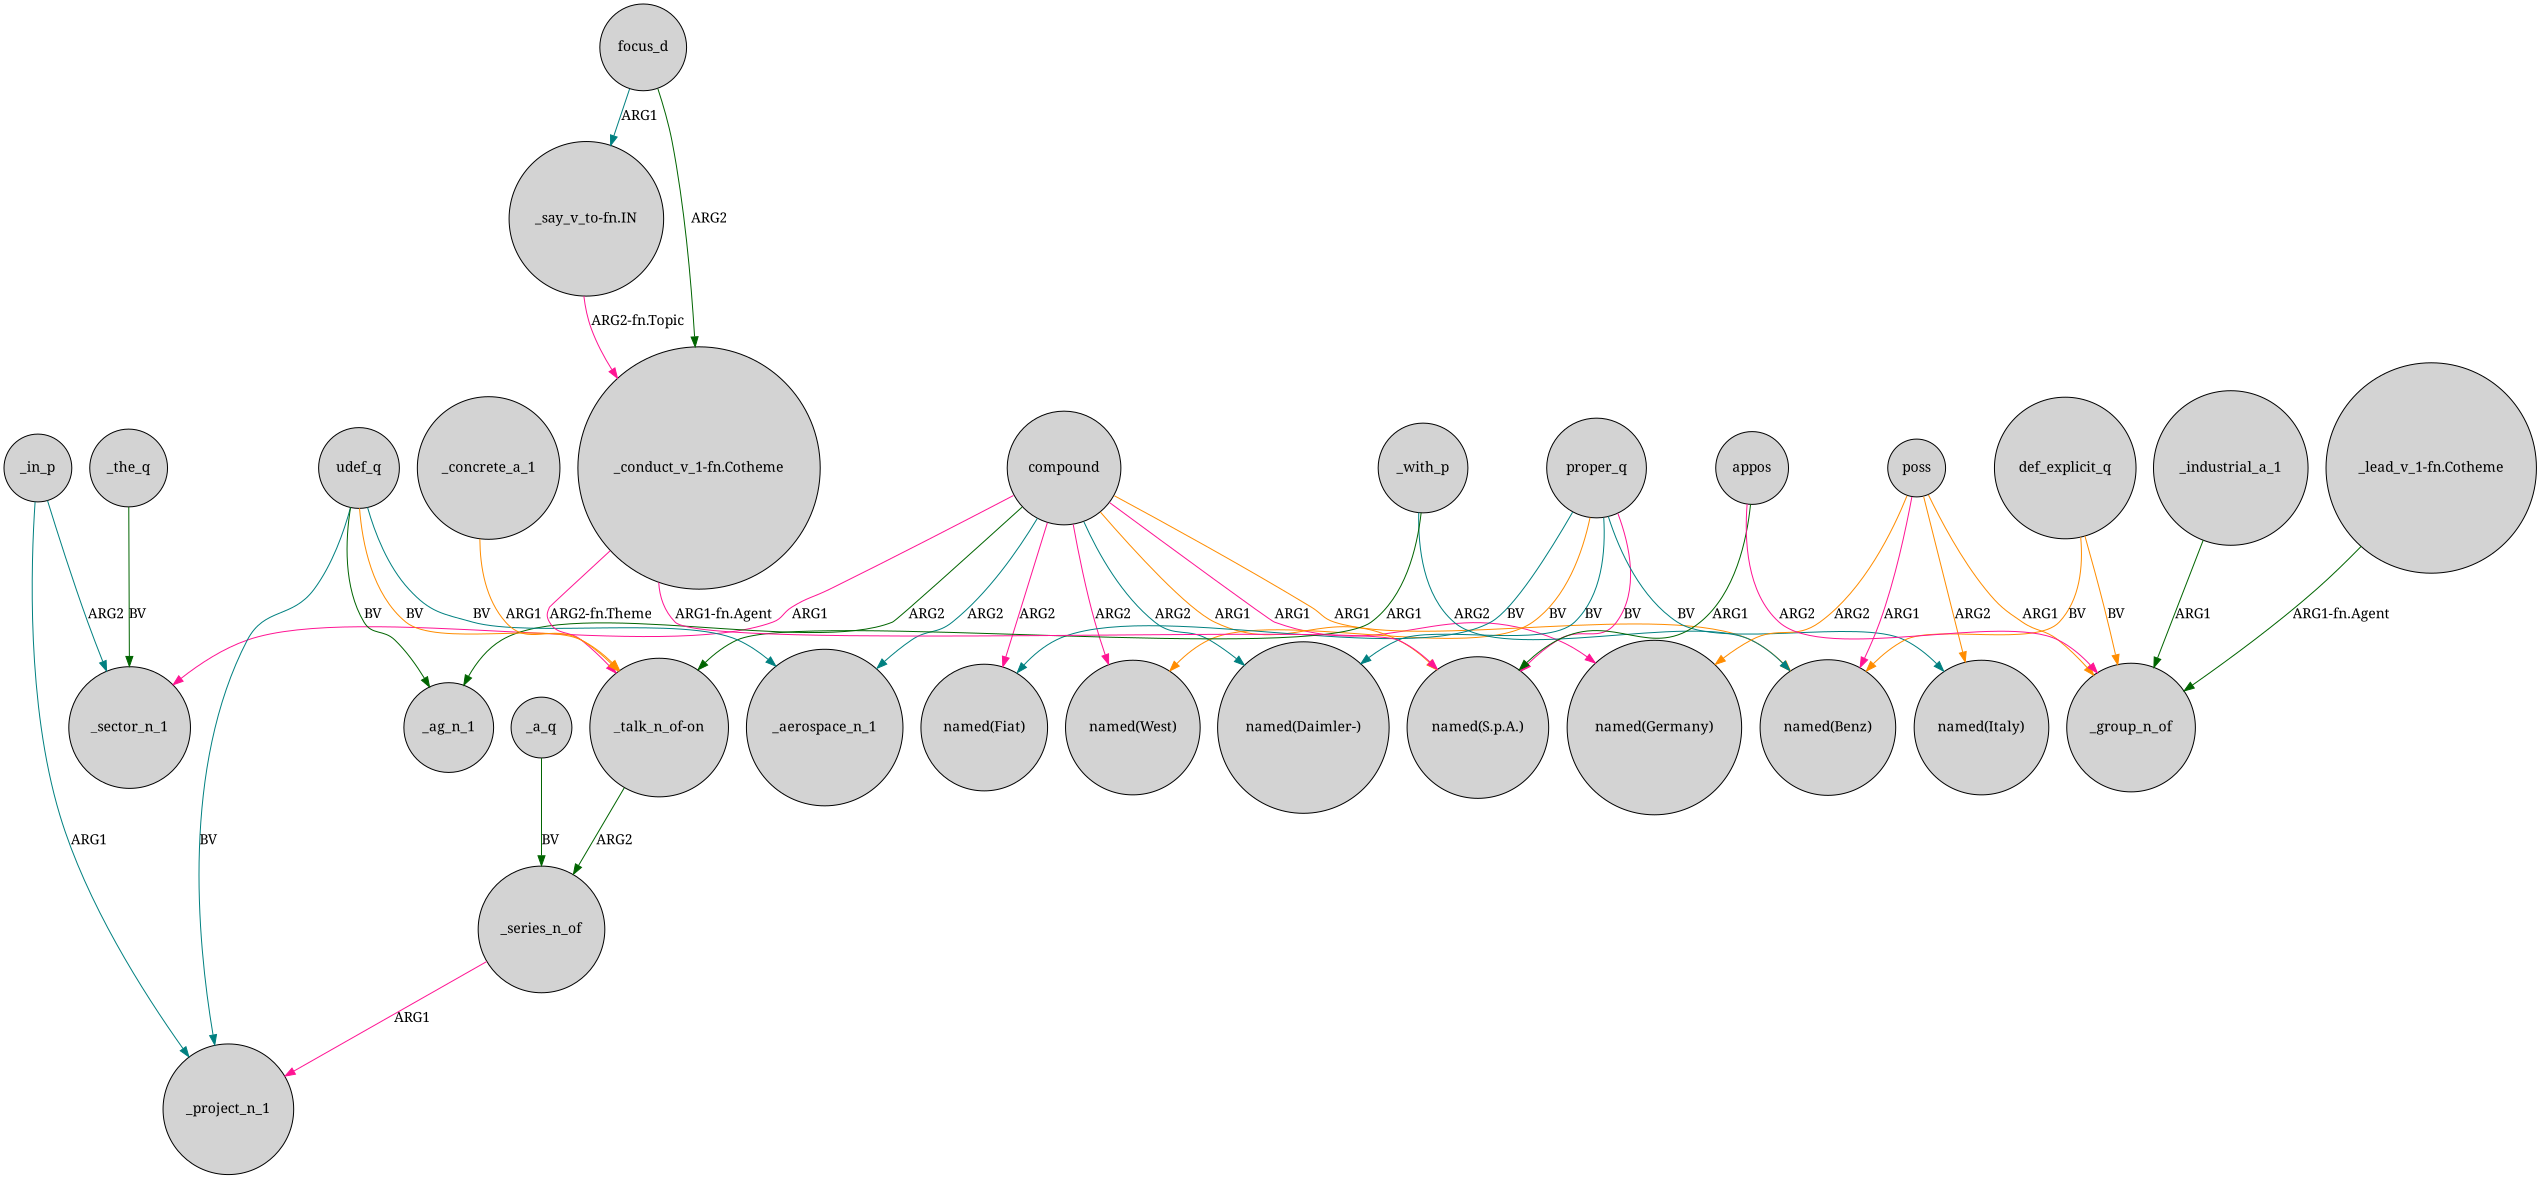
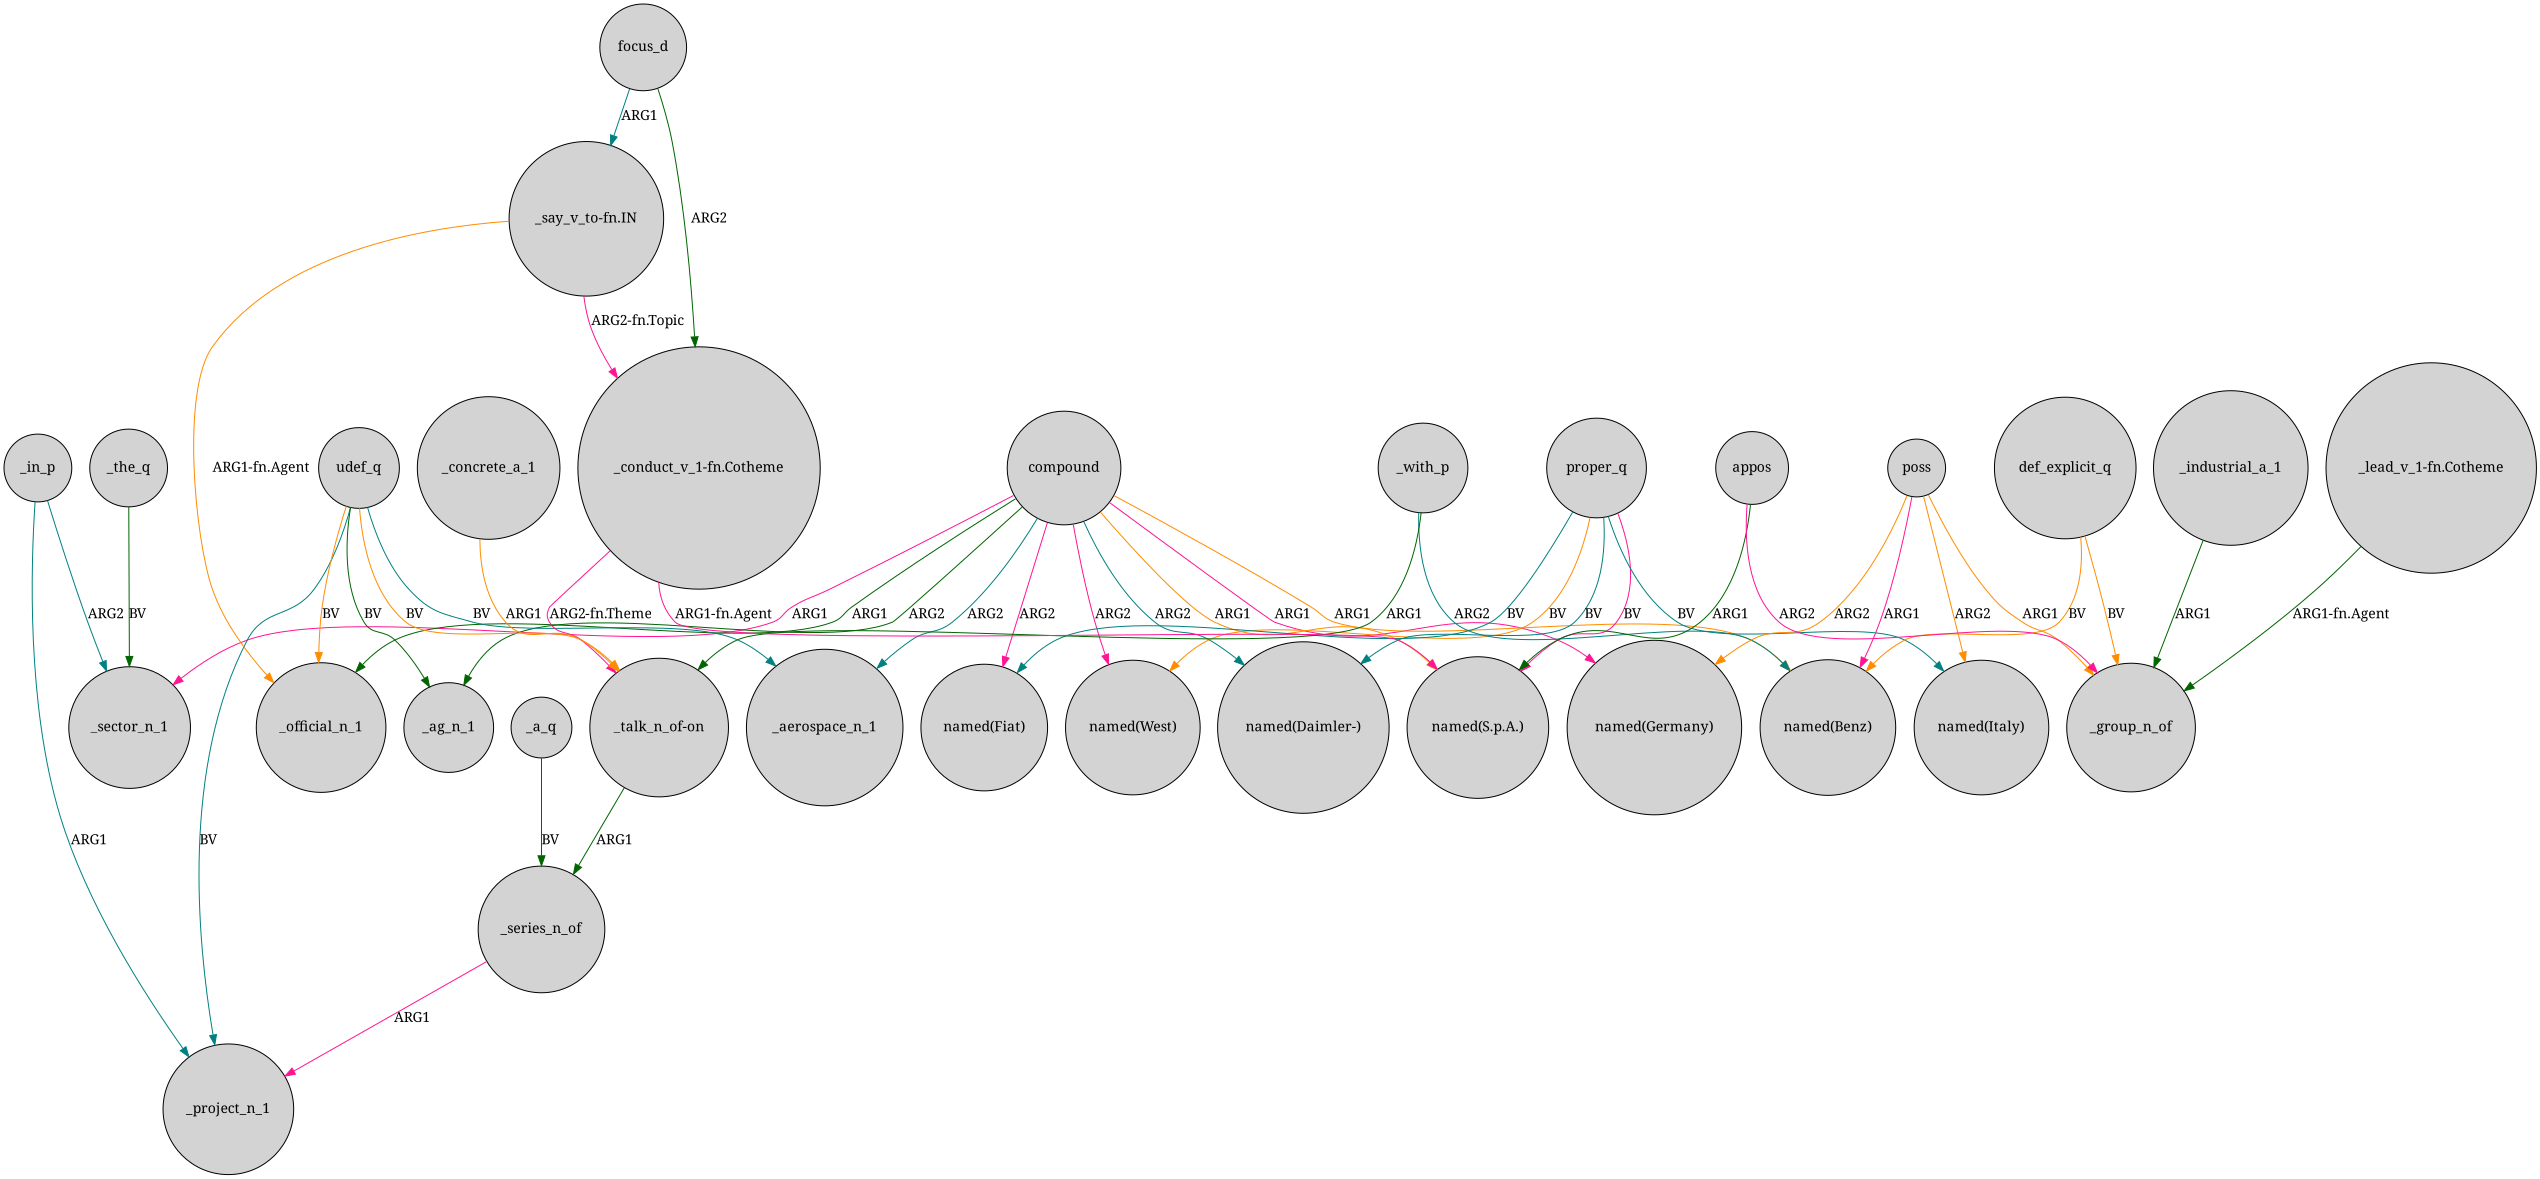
node "_official_n_1": added
edge "_talk_n_of-on" -> "_series_n_of": label "ARG2" -> "ARG1"
